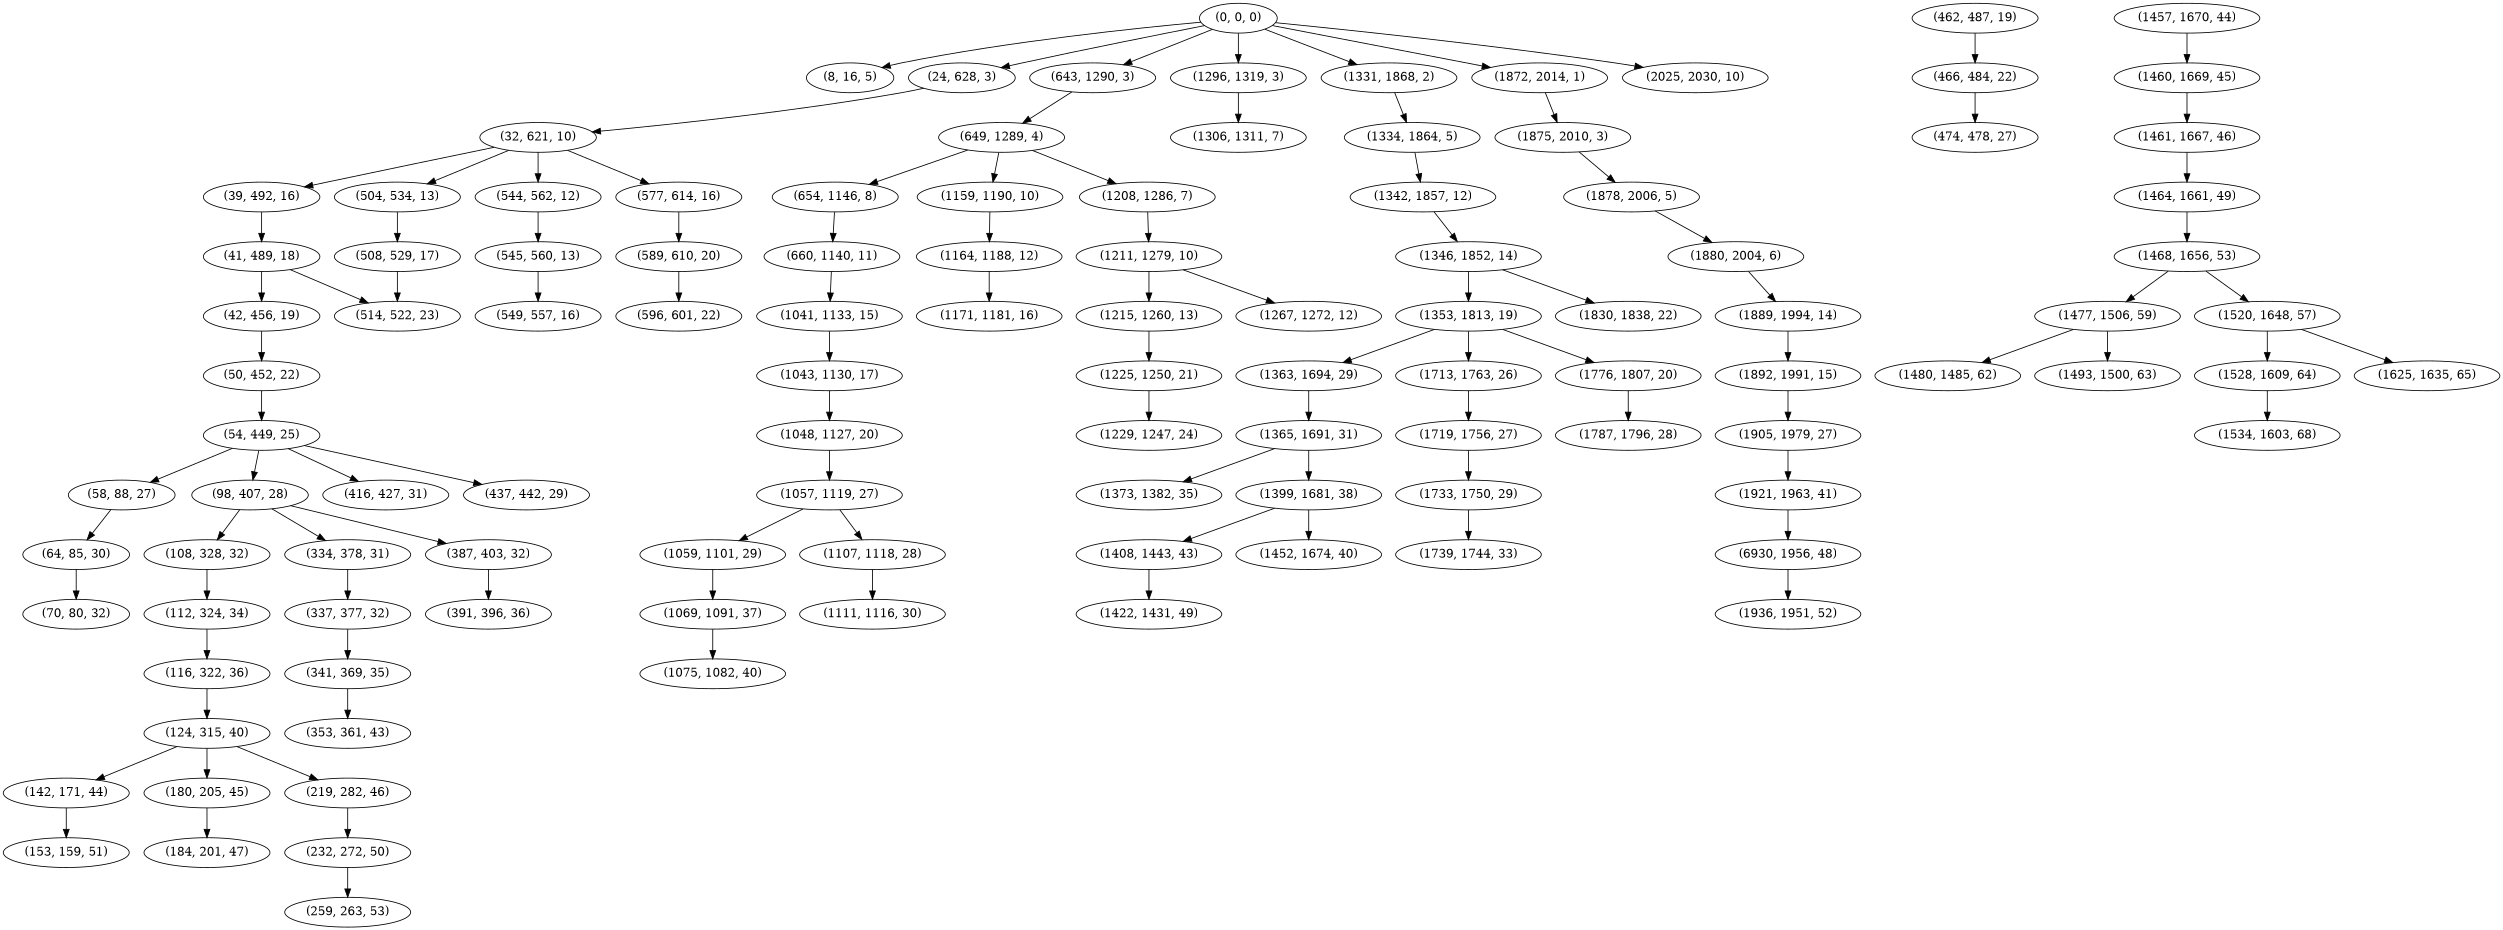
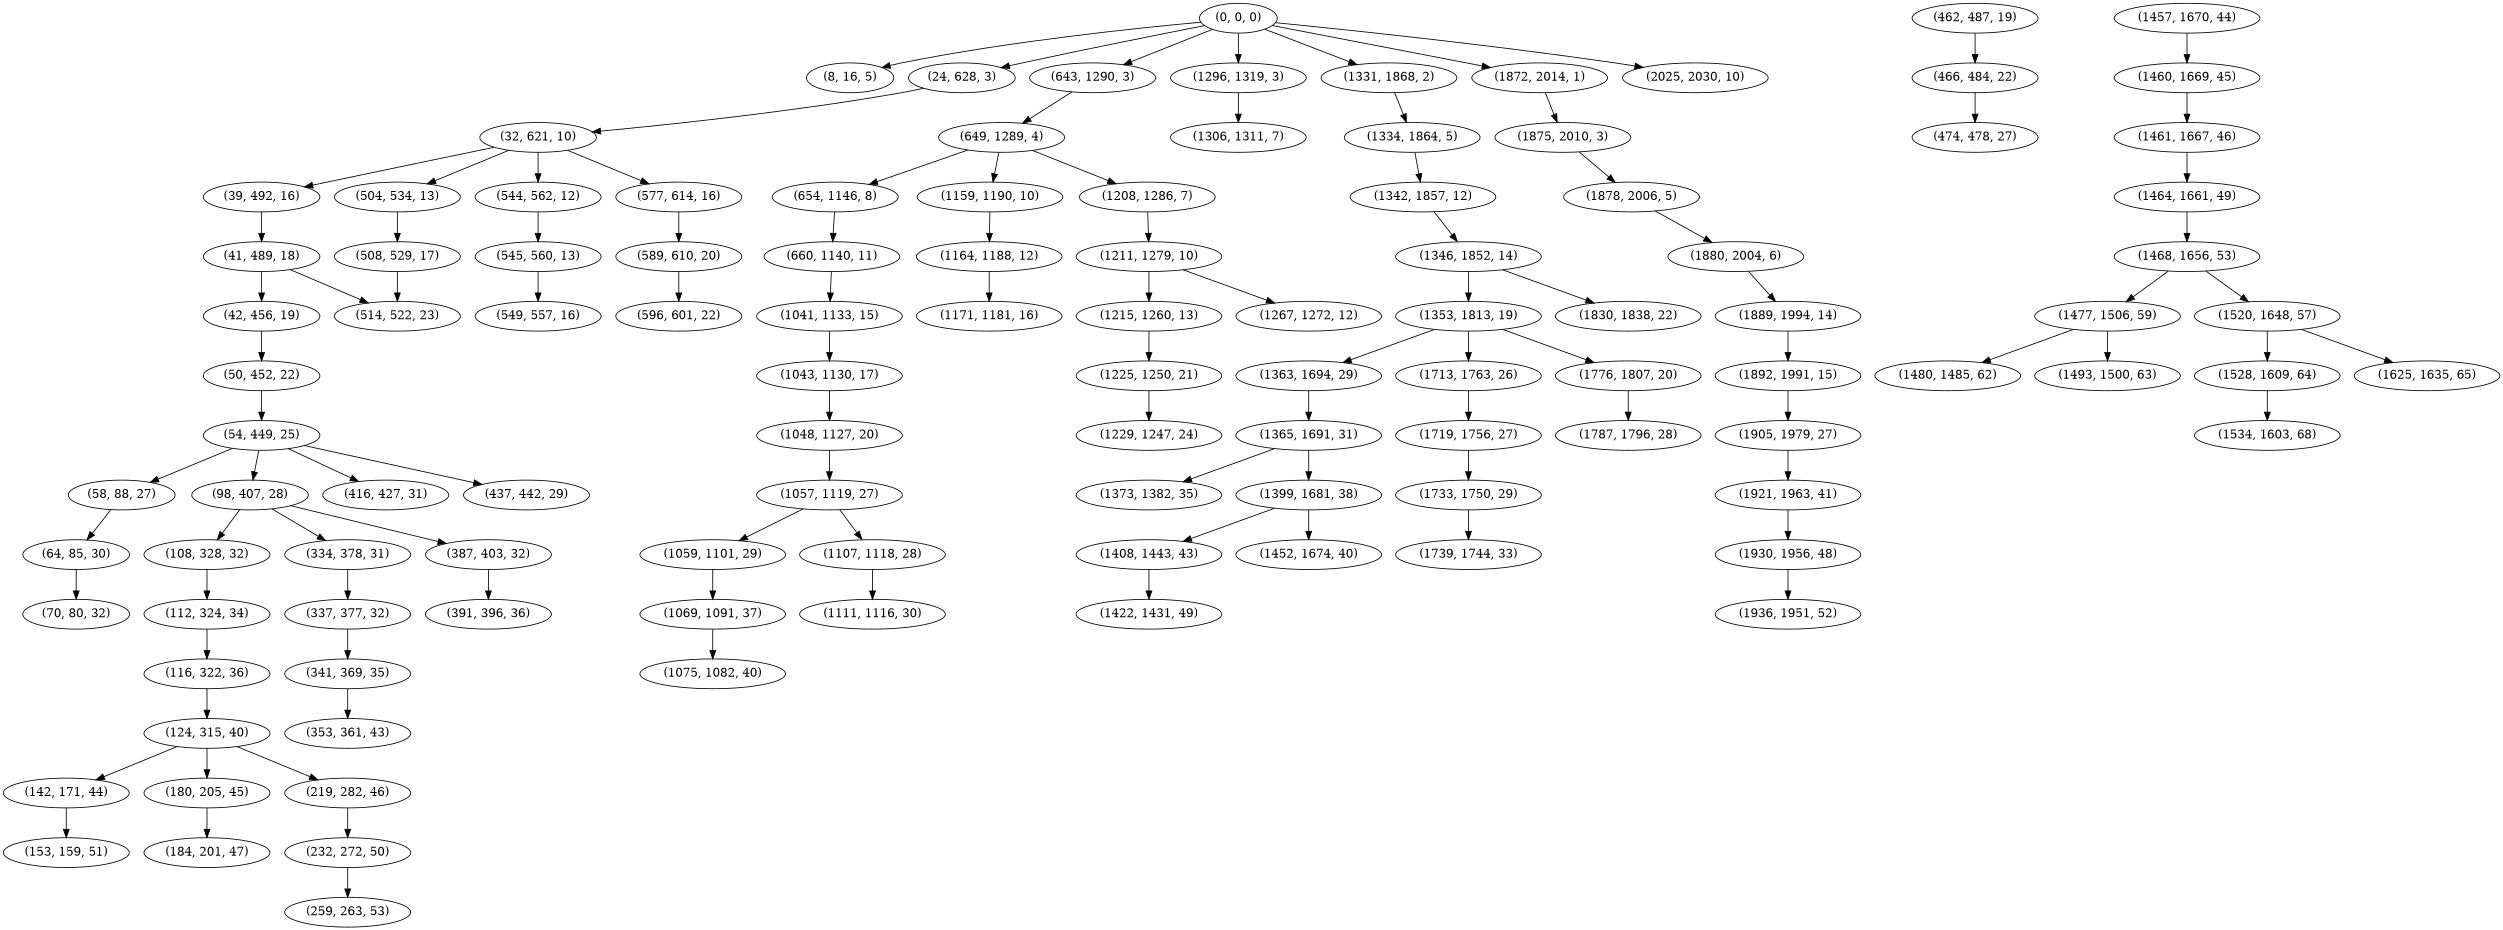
node "(6930, 1956, 48)": label "(6930, 1956, 48)" -> "(1930, 1956, 48)"
